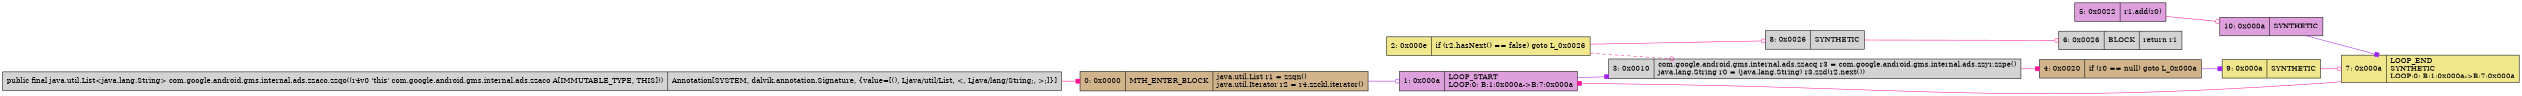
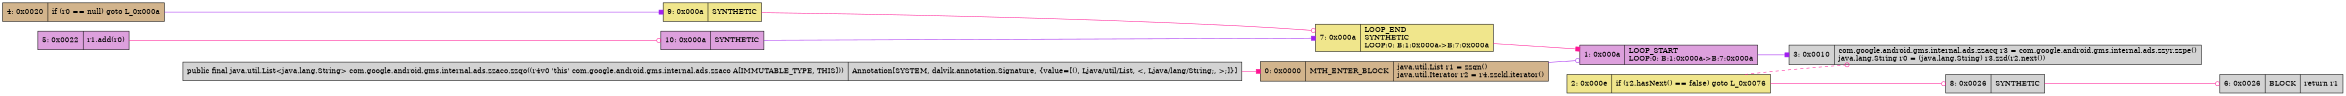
node "2: 0x000e": text "if (r2.hasNext() == false) goto L_0x0026" -> "if (r2.hasNext() == false) goto L_0x0076"
edge "3: 0x0010" -> "4: 0x0020": removed
